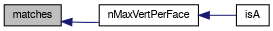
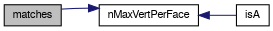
edge "nMaxVertPerFace" -> "matches": reversed
